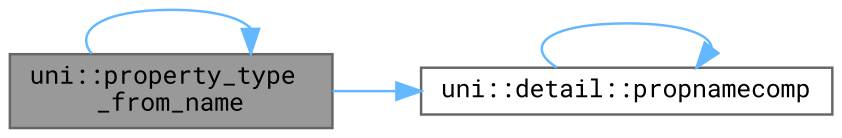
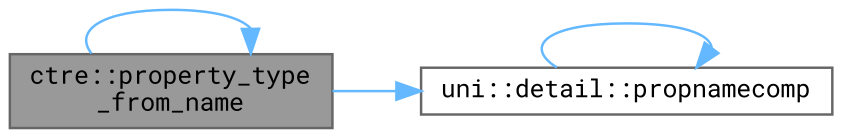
node "uni::property_type _from_name": label "uni::property_type _from_name" -> "ctre::property_type _from_name"
